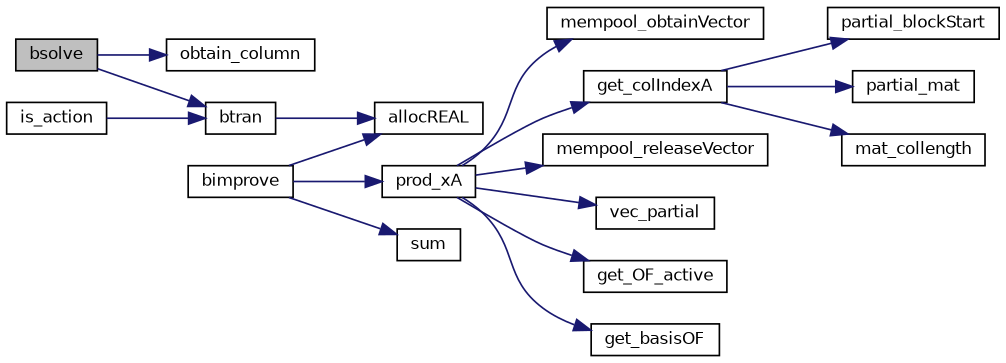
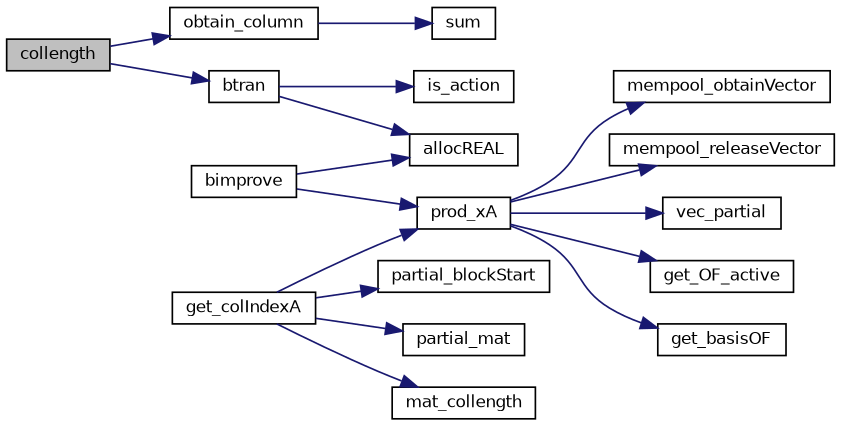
node "bsolve": label "bsolve" -> "collength"
edge "is_action" -> "btran": reversed
edge "prod_xA" -> "get_colIndexA": reversed
edge "bimprove" -> "sum": now "obtain_column" -> "sum"
